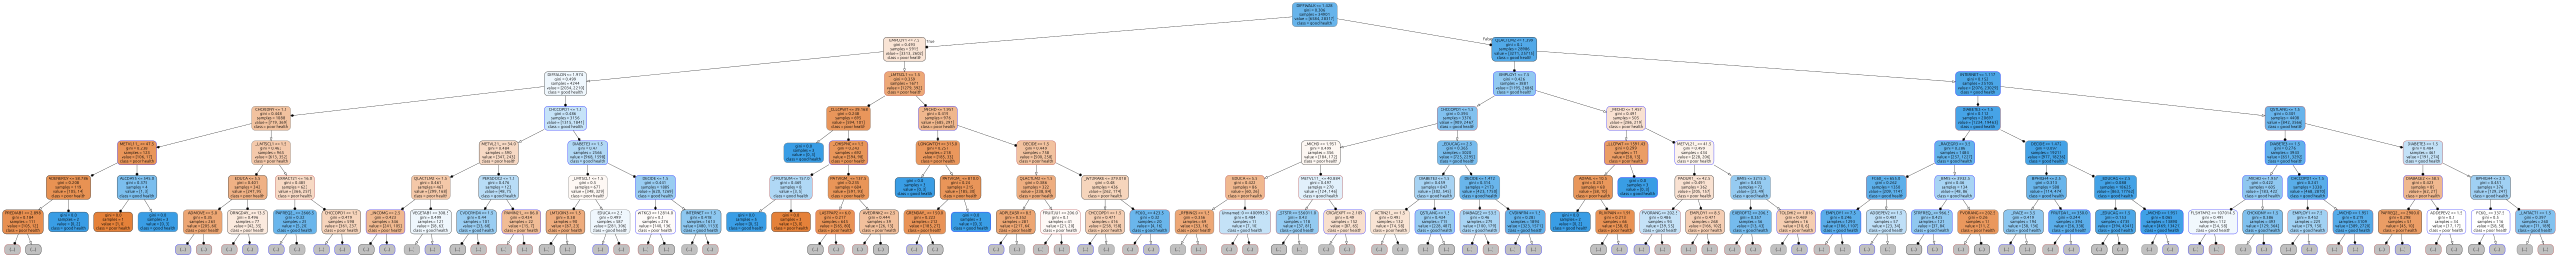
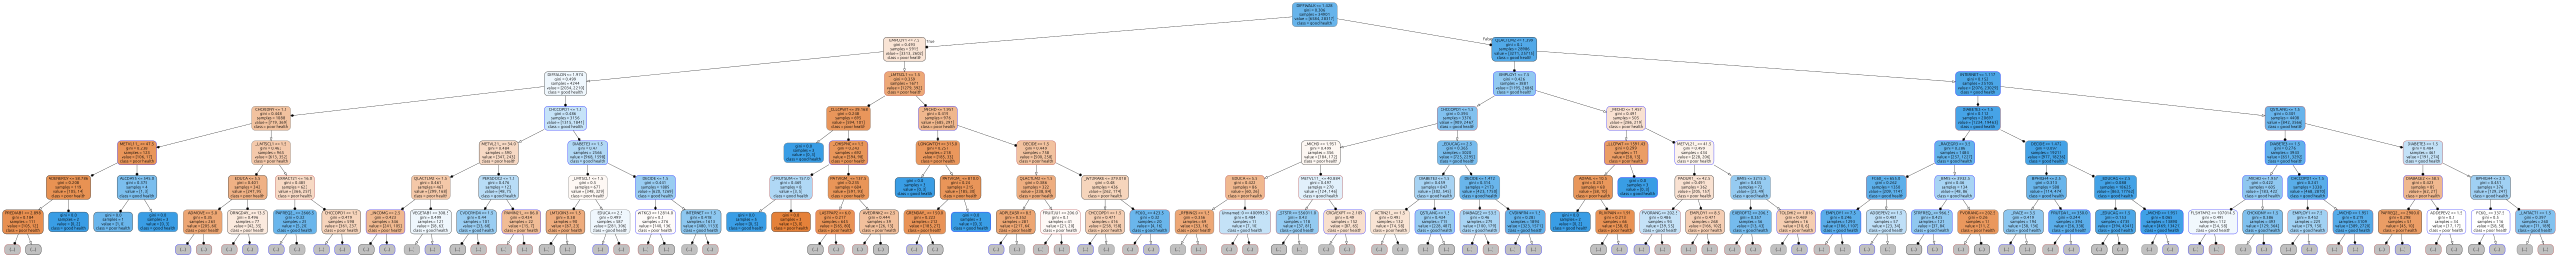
node "gini = 0.0 samples = 1 value = [1, 0] class = poor health": fillcolor #e58139 -> #69b5eb
